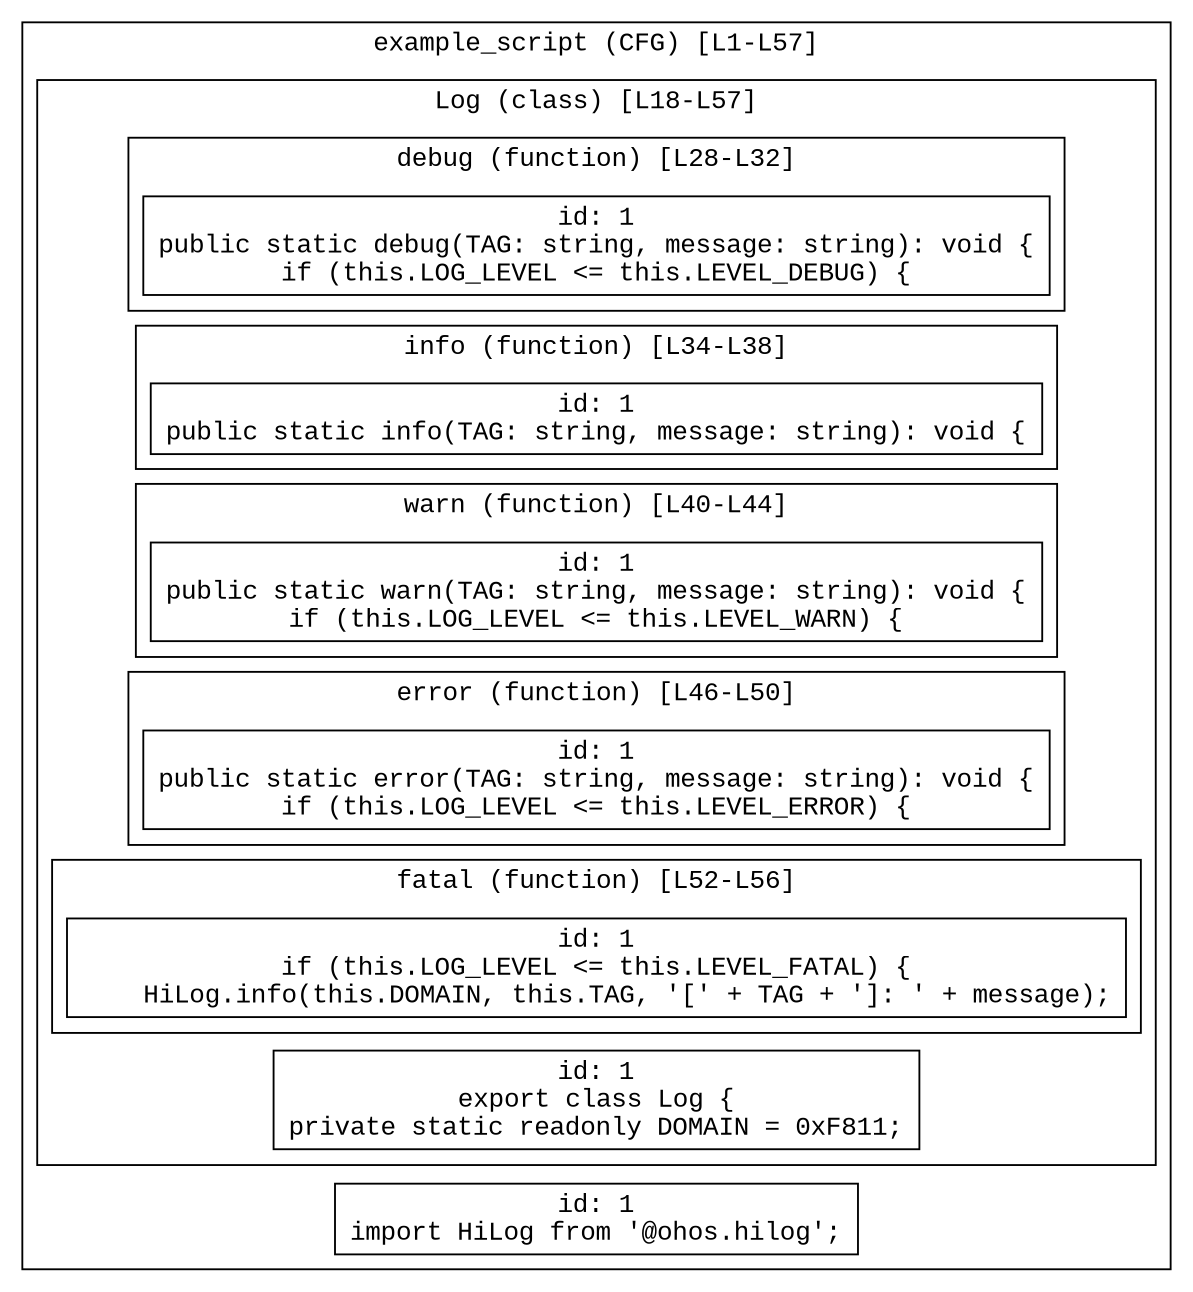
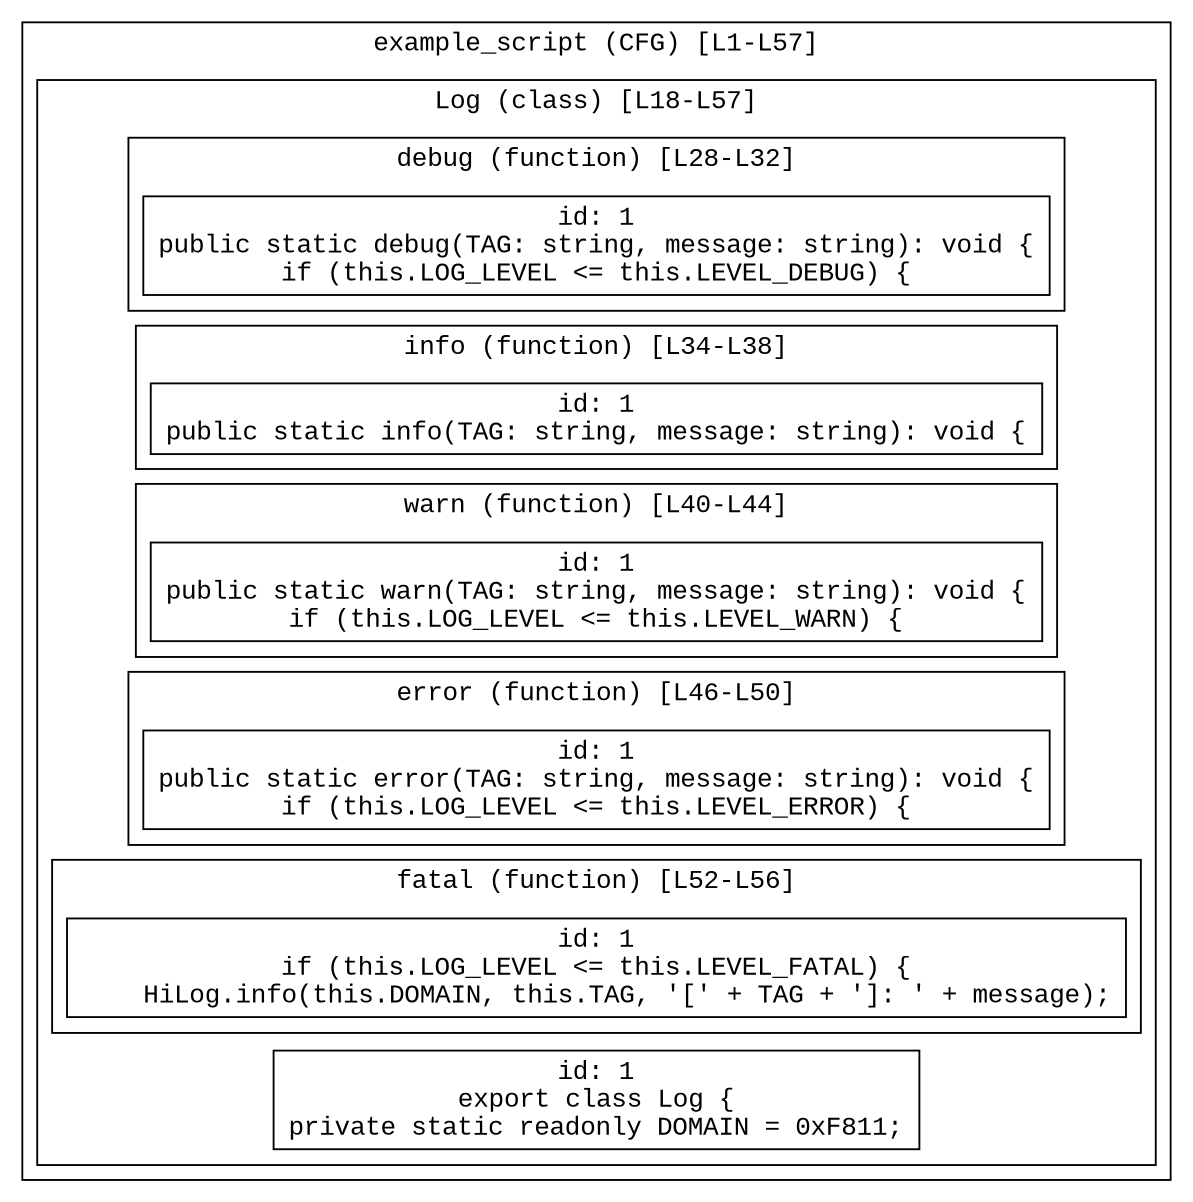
node "id: 1 import HiLog from '@ohos.hilog';": removed
